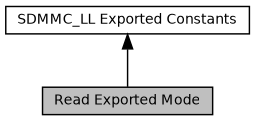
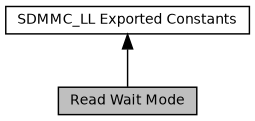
node "Read Exported Mode": label "Read Exported Mode" -> "Read Wait Mode"
